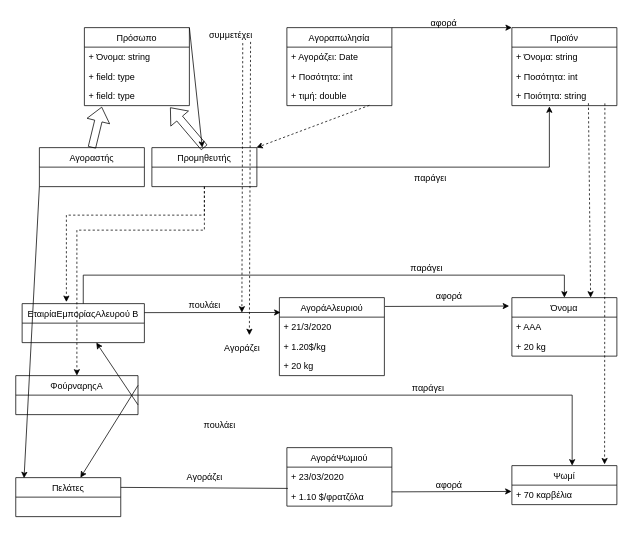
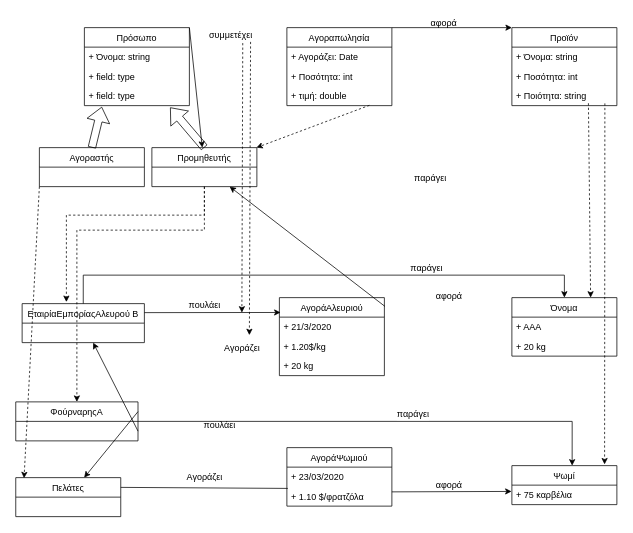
edge "Προμηθευτής" -> "+ Ποιότητα: string": removed
edge "ΑγοράΑλευριού" -> "Όνομα": now "ΑγοράΑλευριού" -> "Προμηθευτής"
edge "Αγοραστής" -> "Πελάτες": style solid -> dashed
node "ΦούρναρηςΑ": moved (77, 395) -> (77, 421)
node "+ 70 καρβέλια": label "+ 70 καρβέλια" -> "+ 75 καρβέλια"
